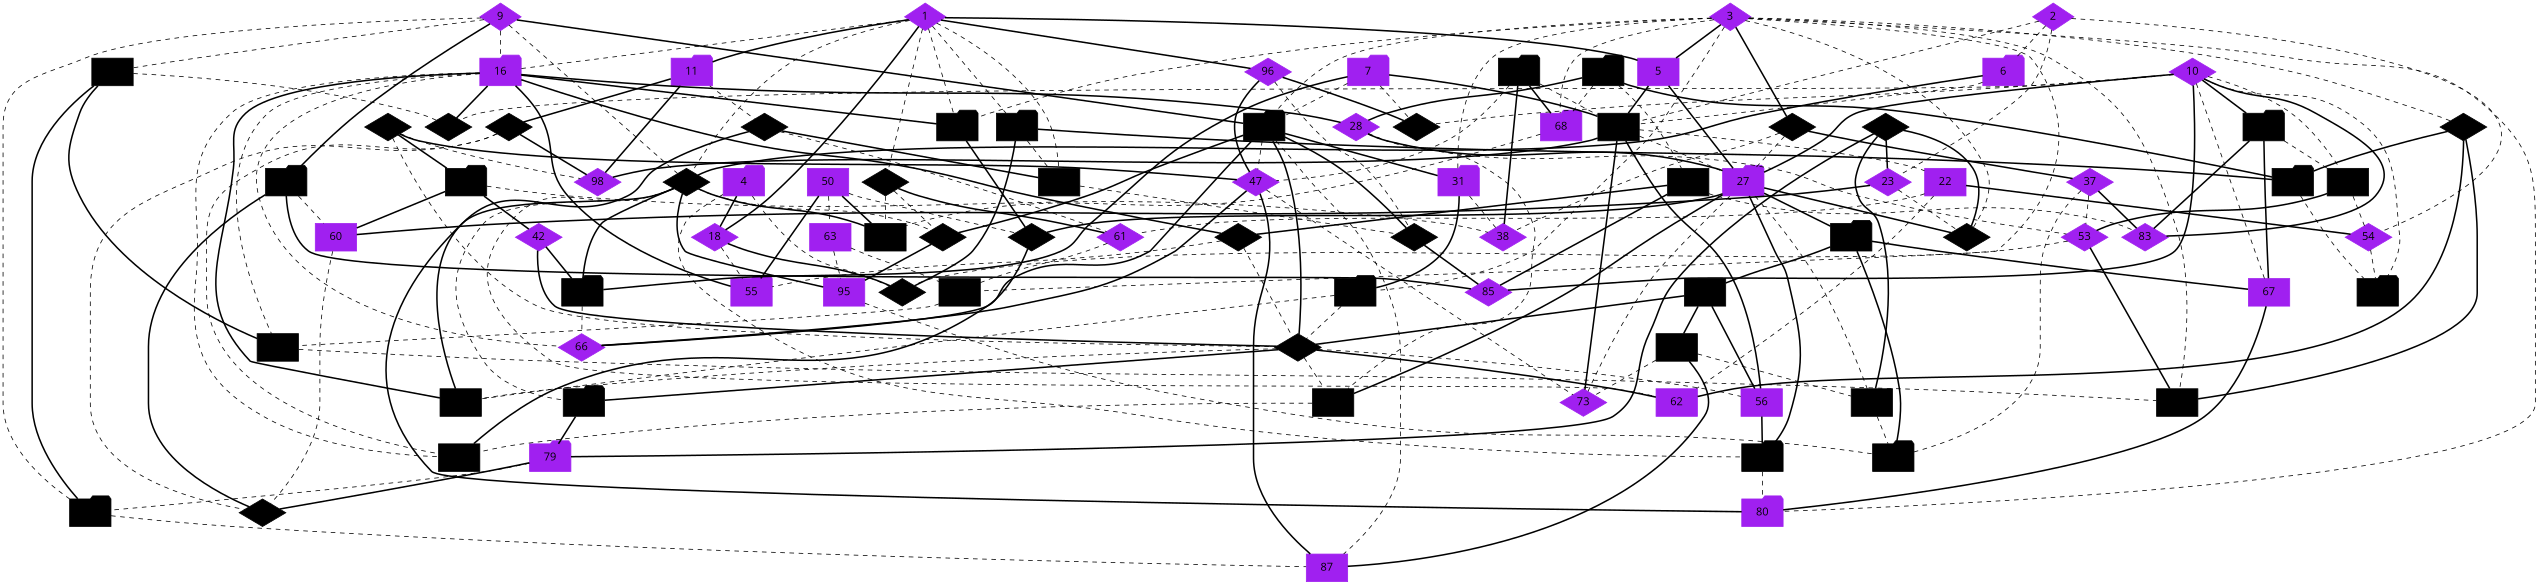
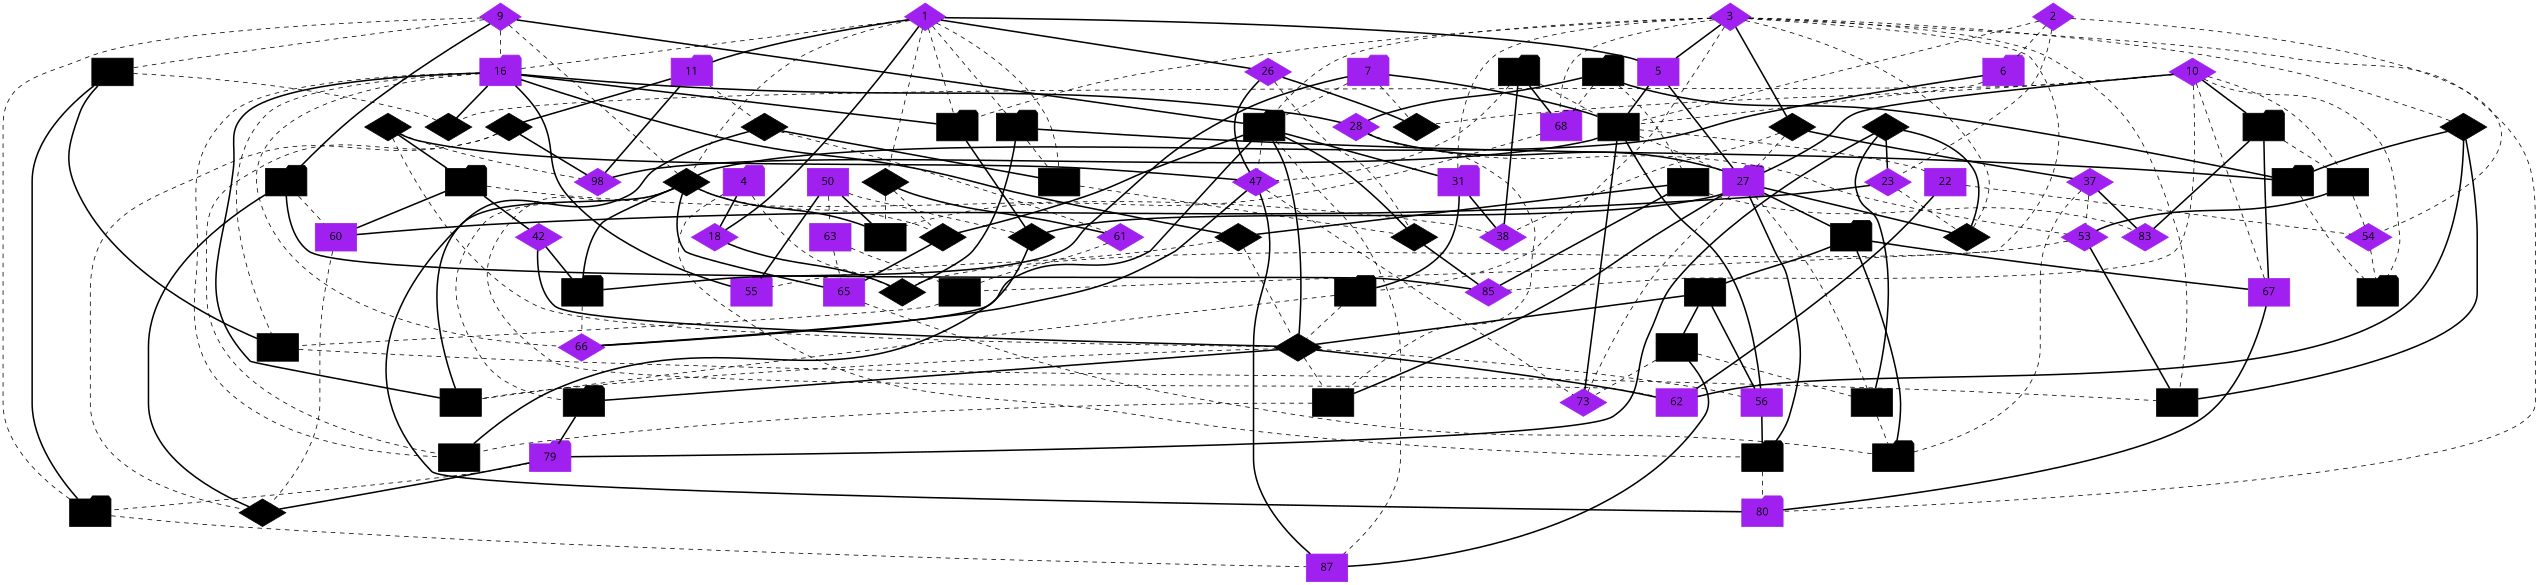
node "96": label "96" -> "26"
edge "10" -- "83": removed
edge "22" -- "54": style bold -> dashed
edge "31" -- "38": style dashed -> bold
edge "22" -- "61": removed
edge "18" -- "55": removed
edge "10" -- "85": style bold -> dashed
node "95": label "95" -> "65"
edge "22" -- "62": style dashed -> bold
